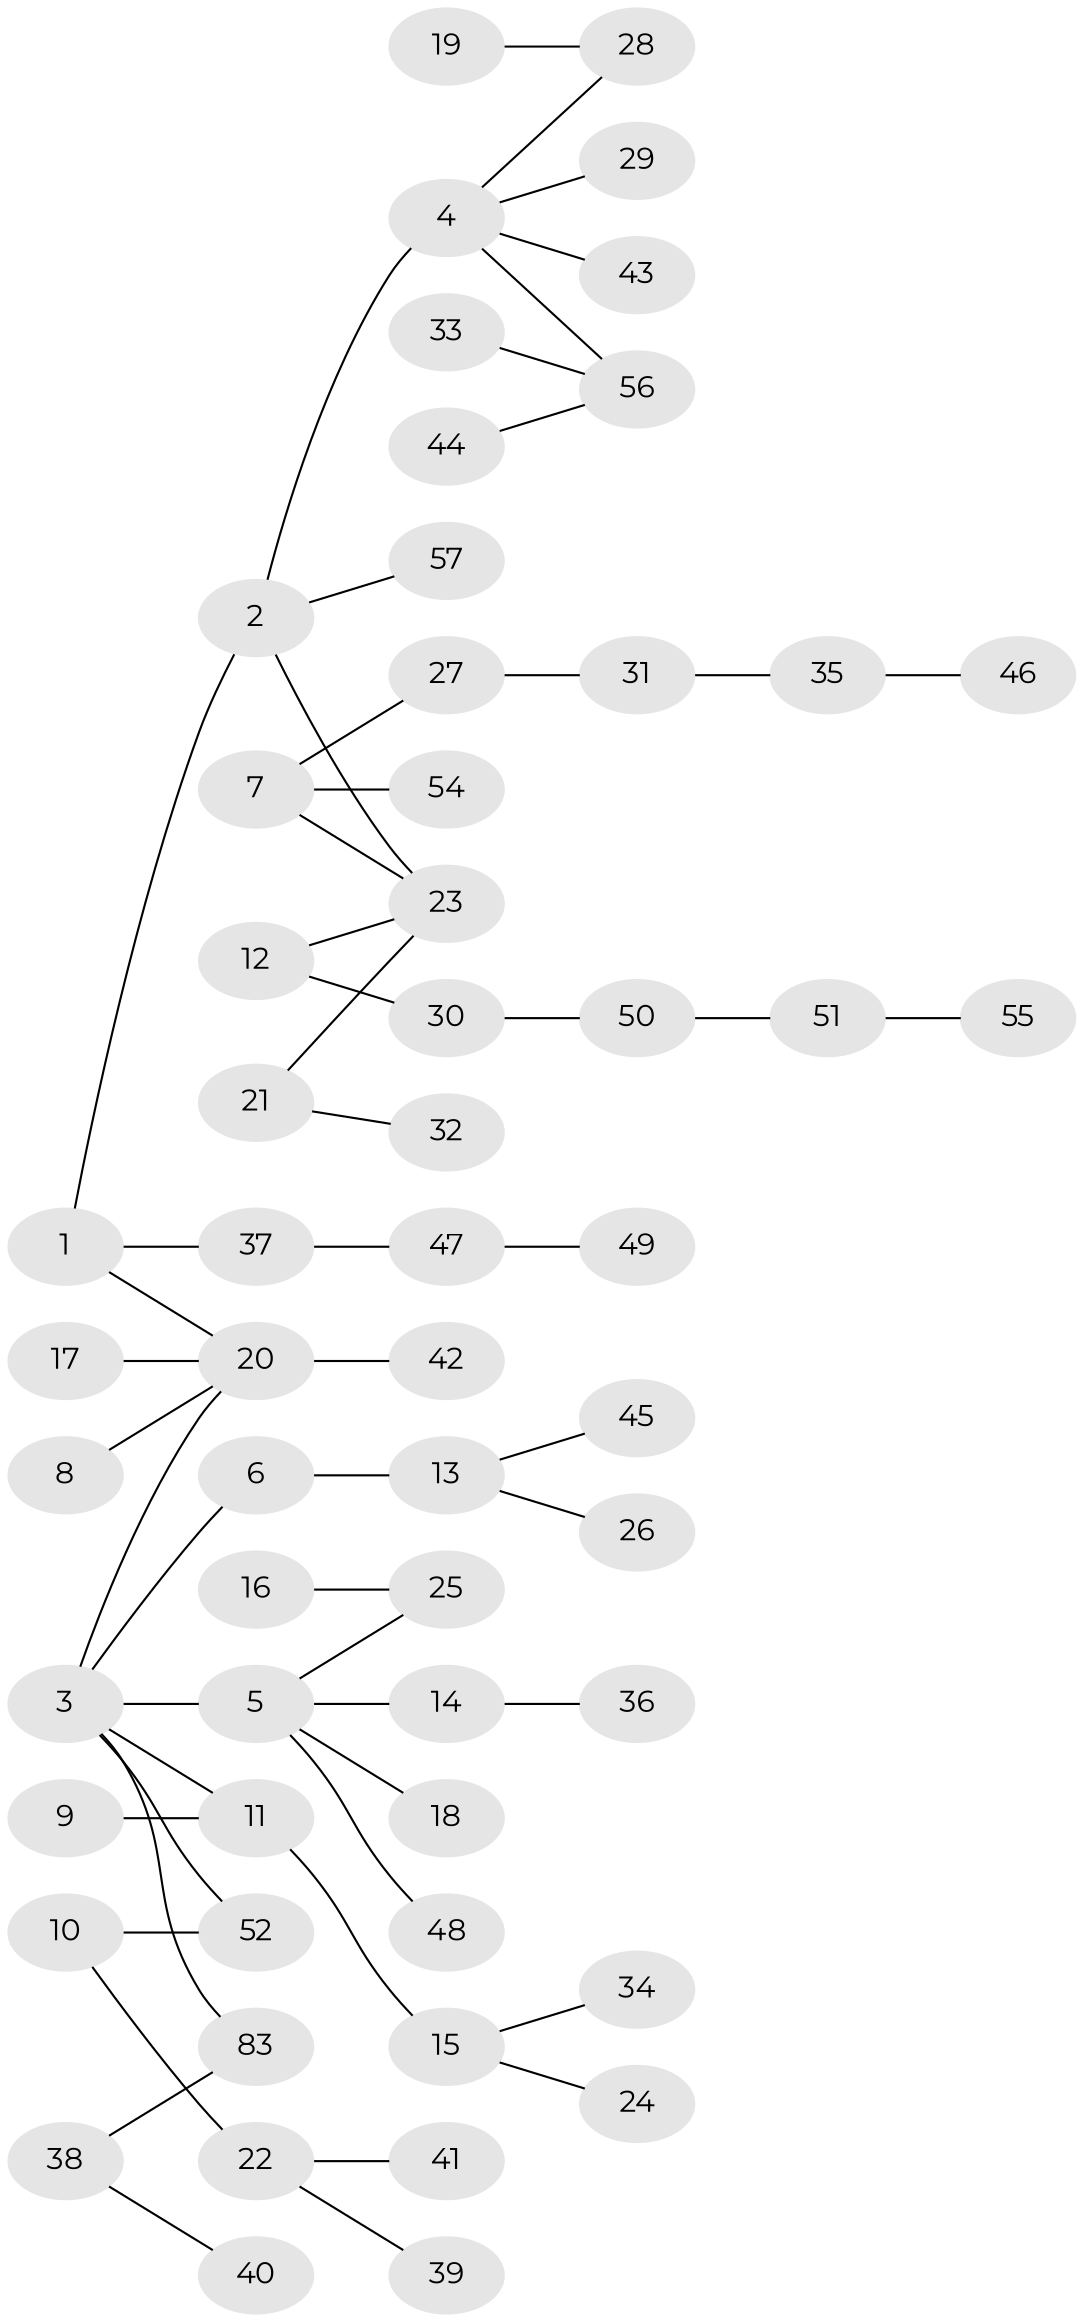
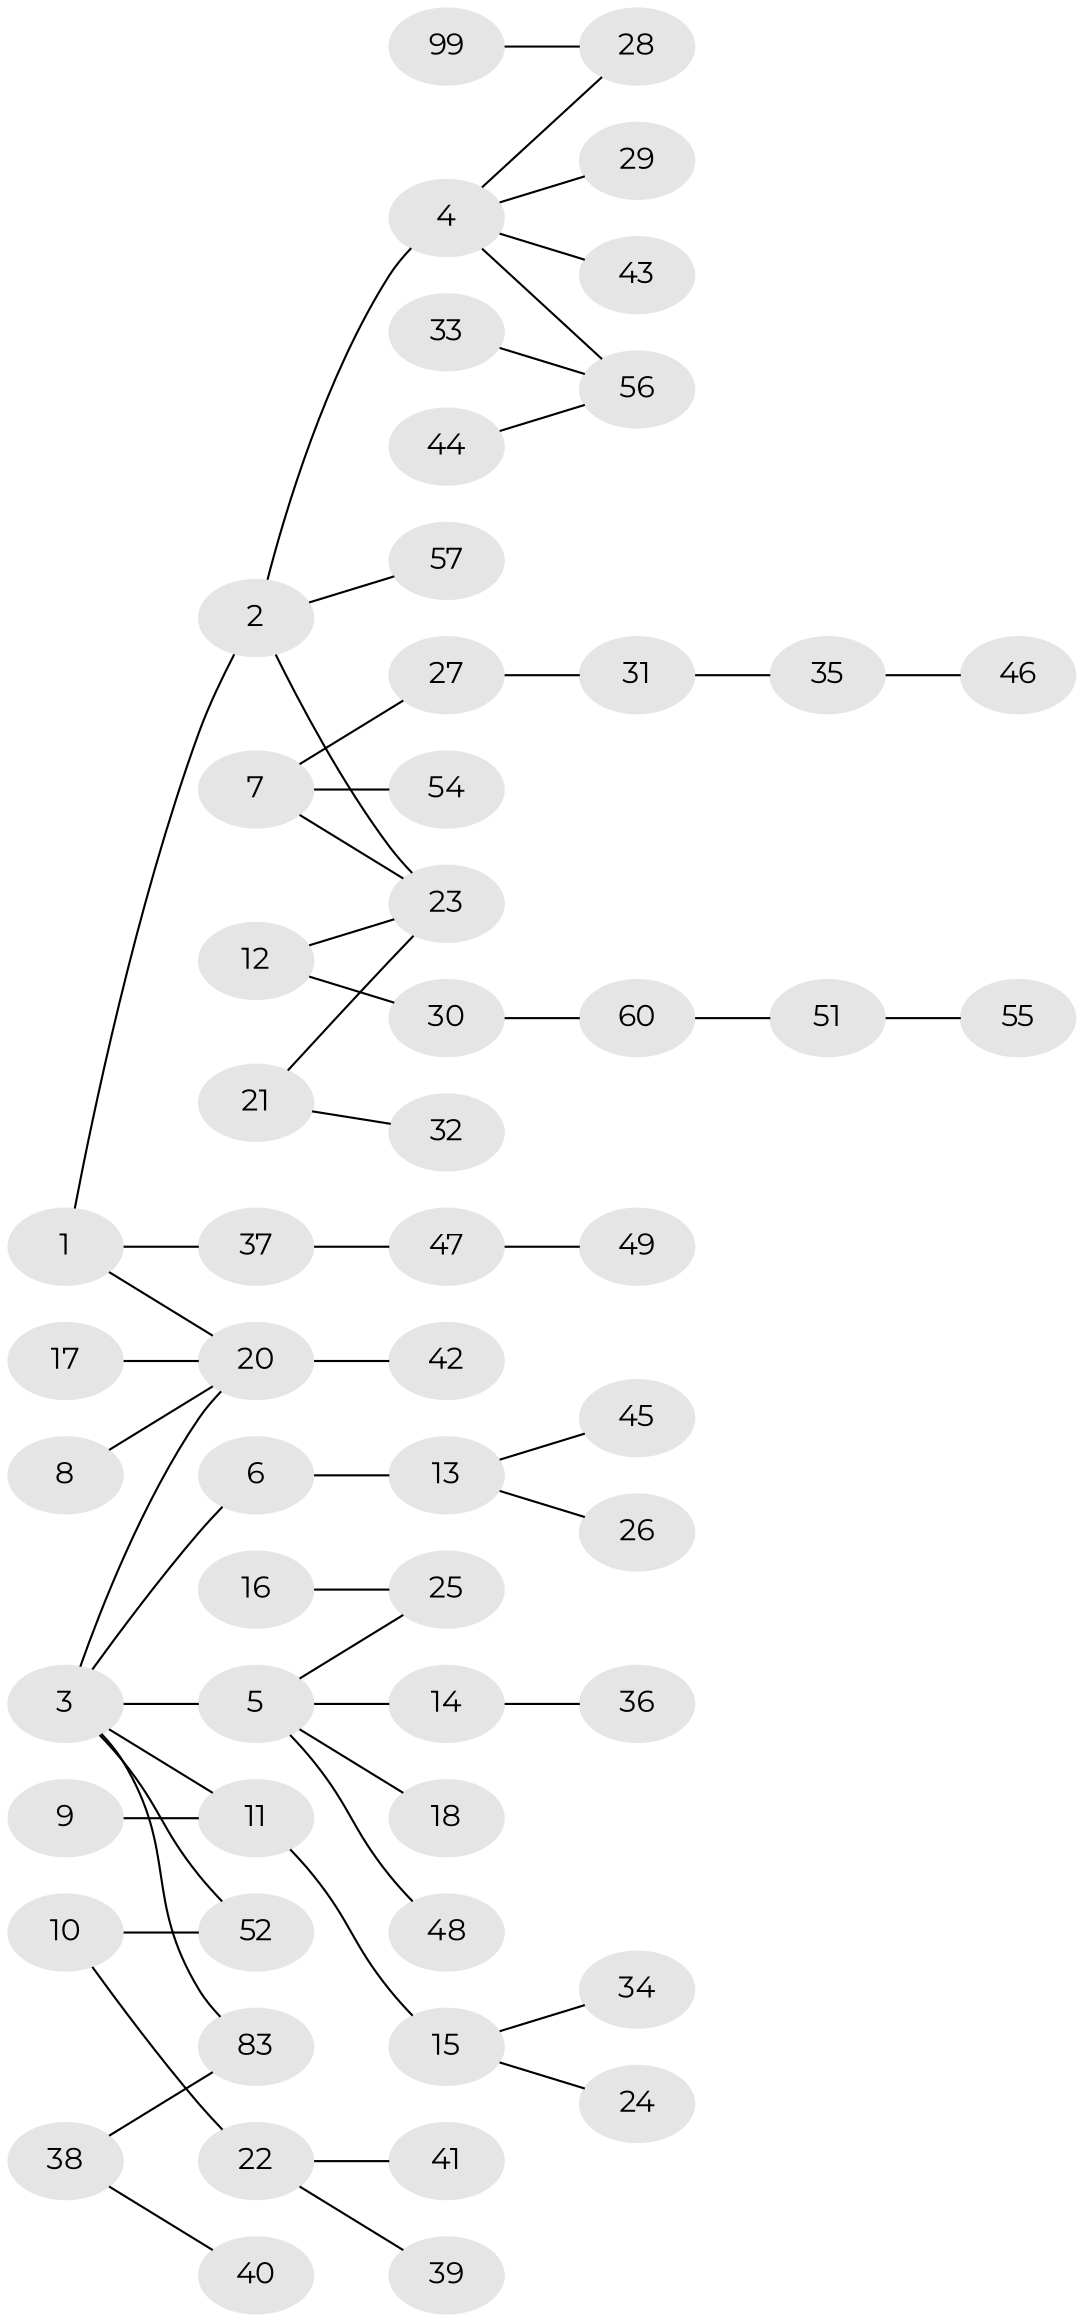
node "19": label "19" -> "99"
node "50": label "50" -> "60"
